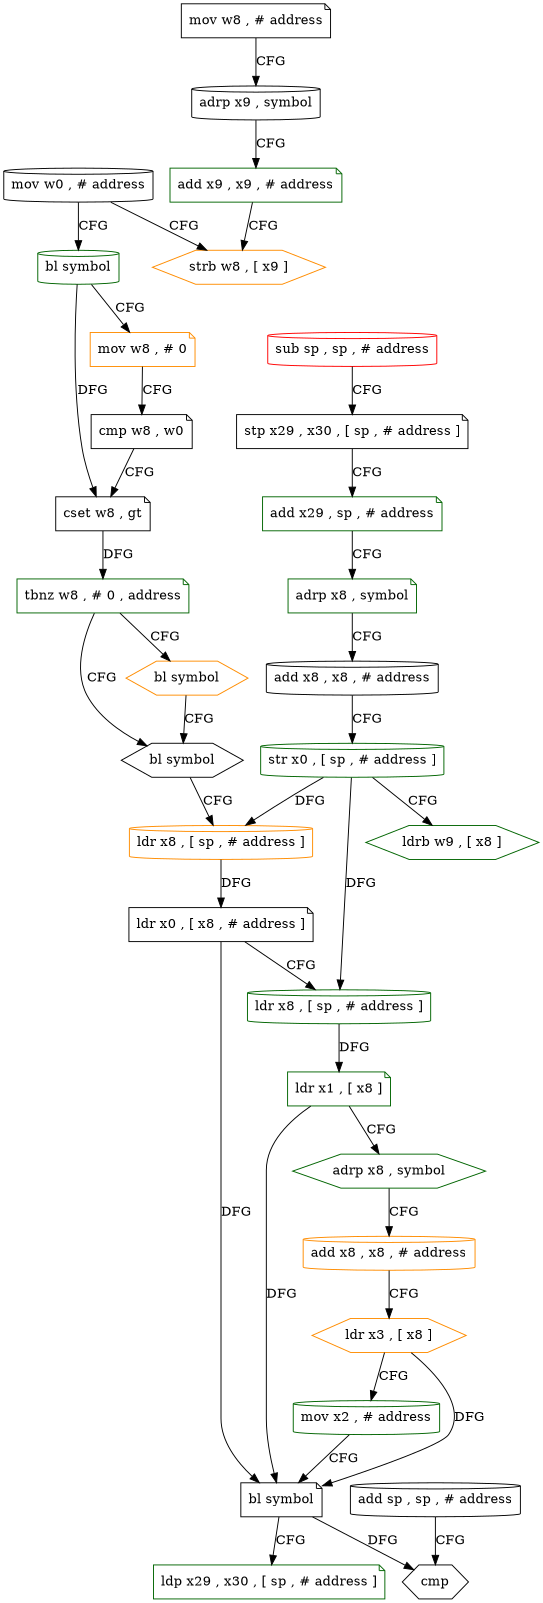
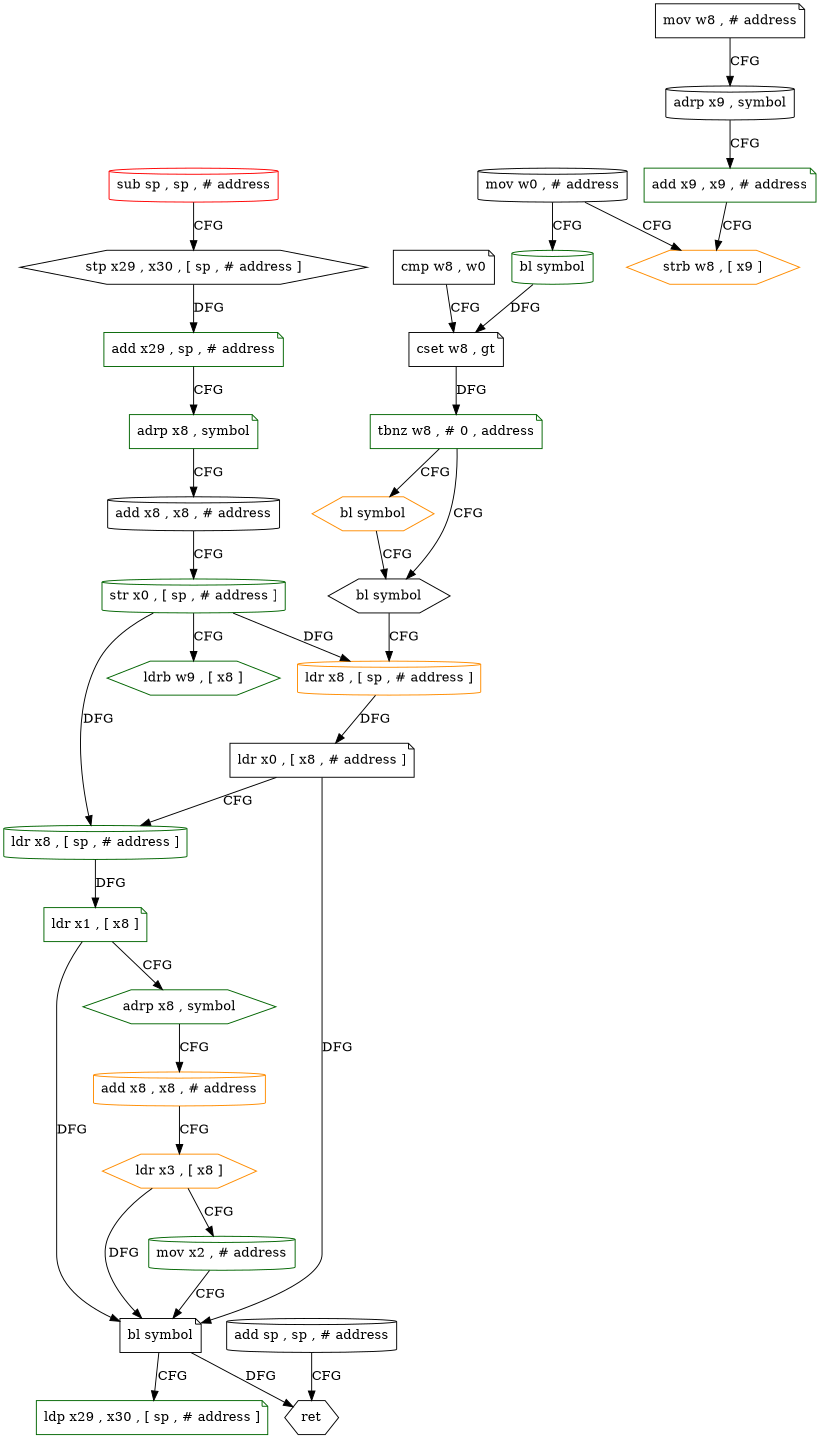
node "mov w8 , # 0": removed
node "stp x29 , x30 , [ sp , # address ]": shape note -> hexagon
edge "stp x29 , x30 , [ sp , # address ]" -> "add x29 , sp , # address": label "CFG" -> "DFG"
node "cmp": label "cmp" -> "ret"
